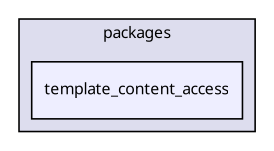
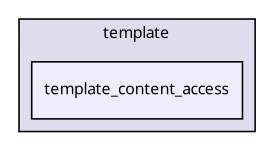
cluster "packages": label "packages" -> "template"
